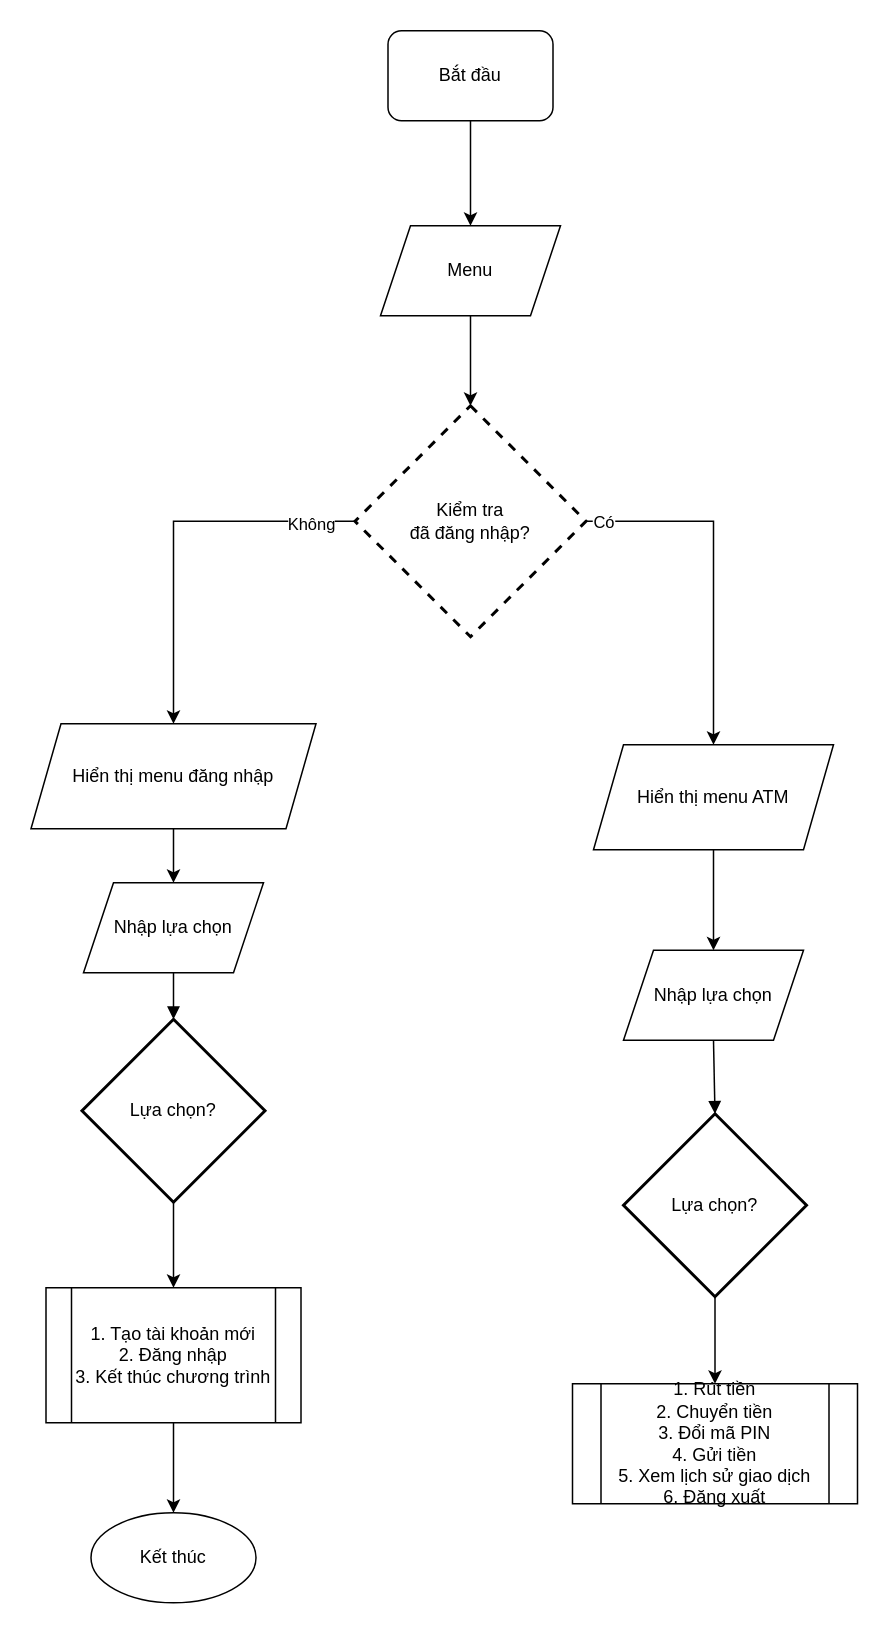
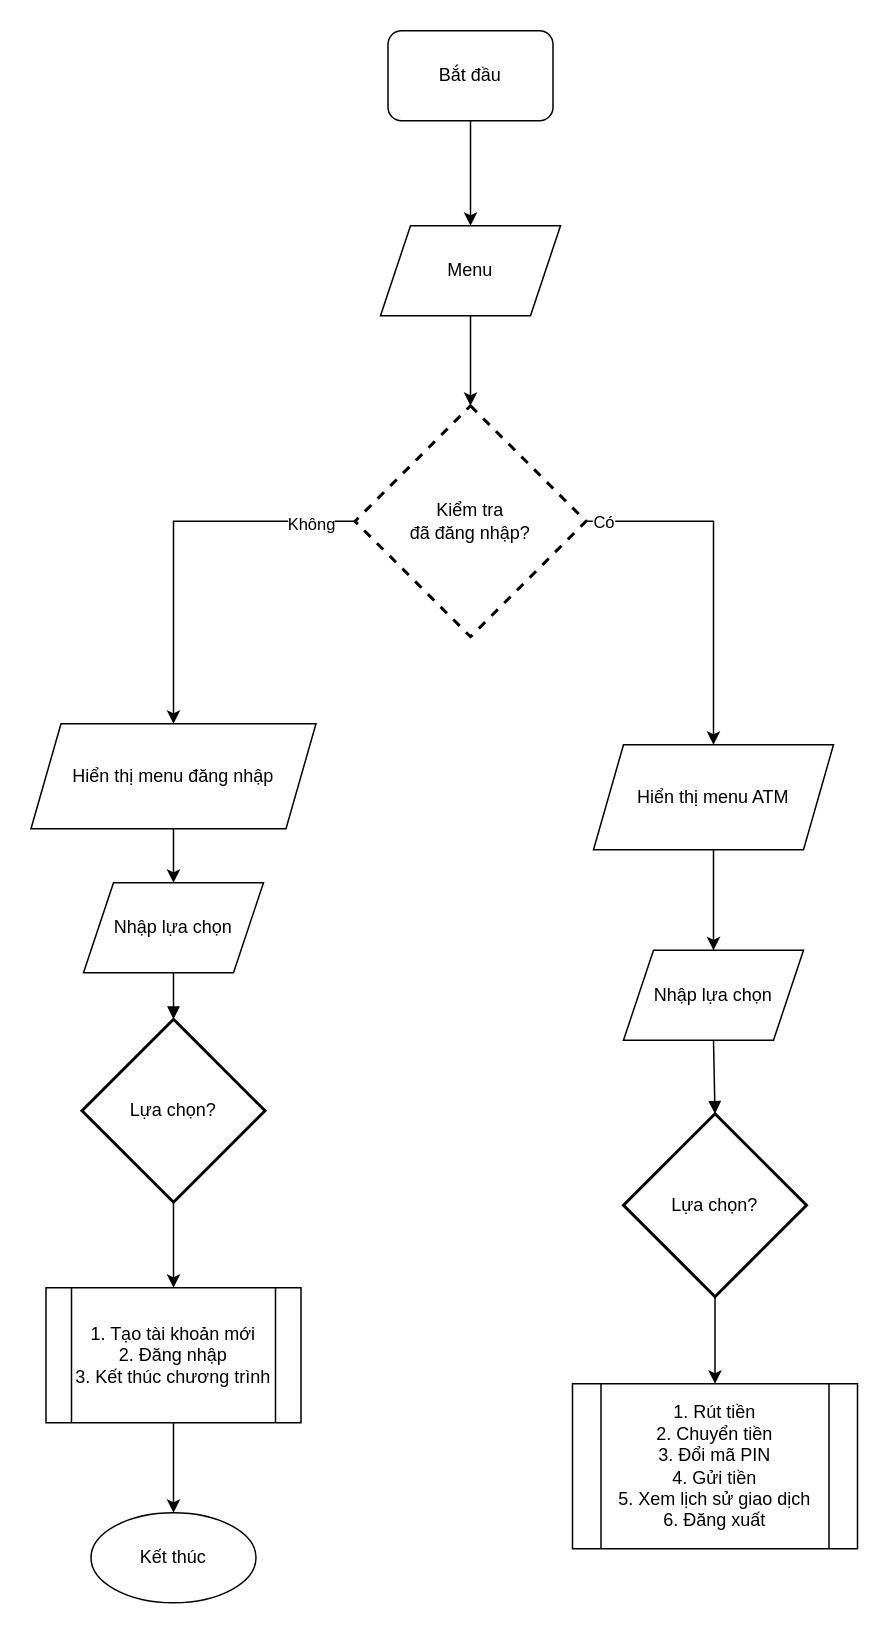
node "1. Rút tiền 2. Chuyển tiền 3. Đổi mã PIN 4. Gửi tiền 5. Xem lịch sử giao dịch 6. Đăng xuất": size 285x120 -> 285x165
